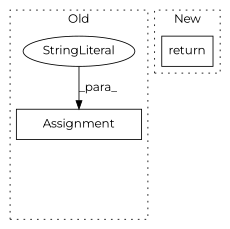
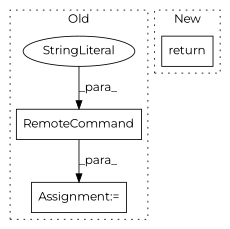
node "Assignment": label "Assignment" -> "RemoteCommand"
node "Assignment:=": added
